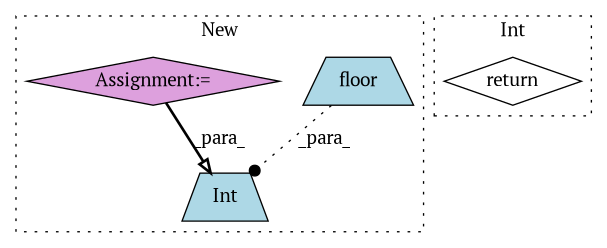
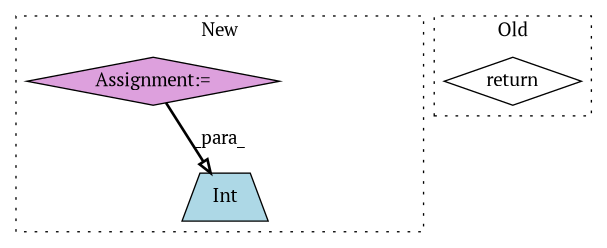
cluster "Int": label "Int" -> "Old"
node "floor": removed
